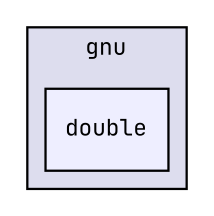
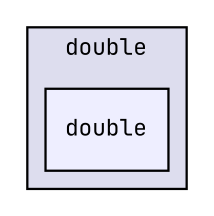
cluster "gnu": label "gnu" -> "double"
